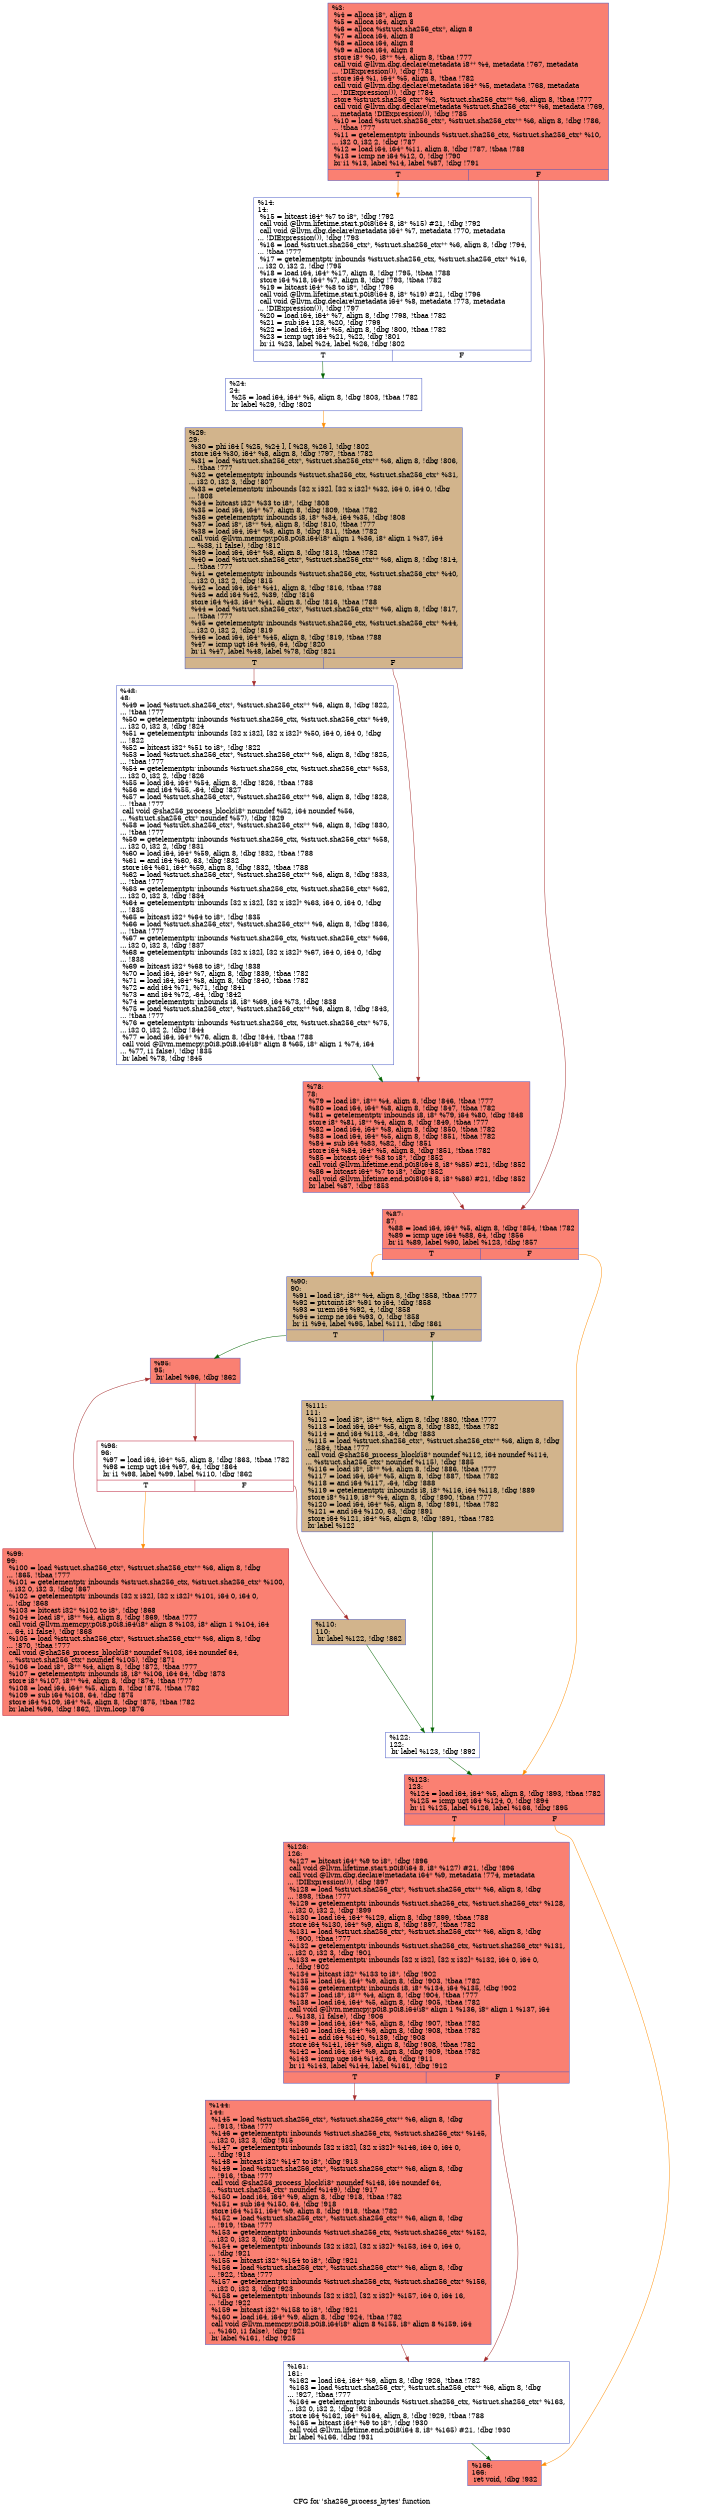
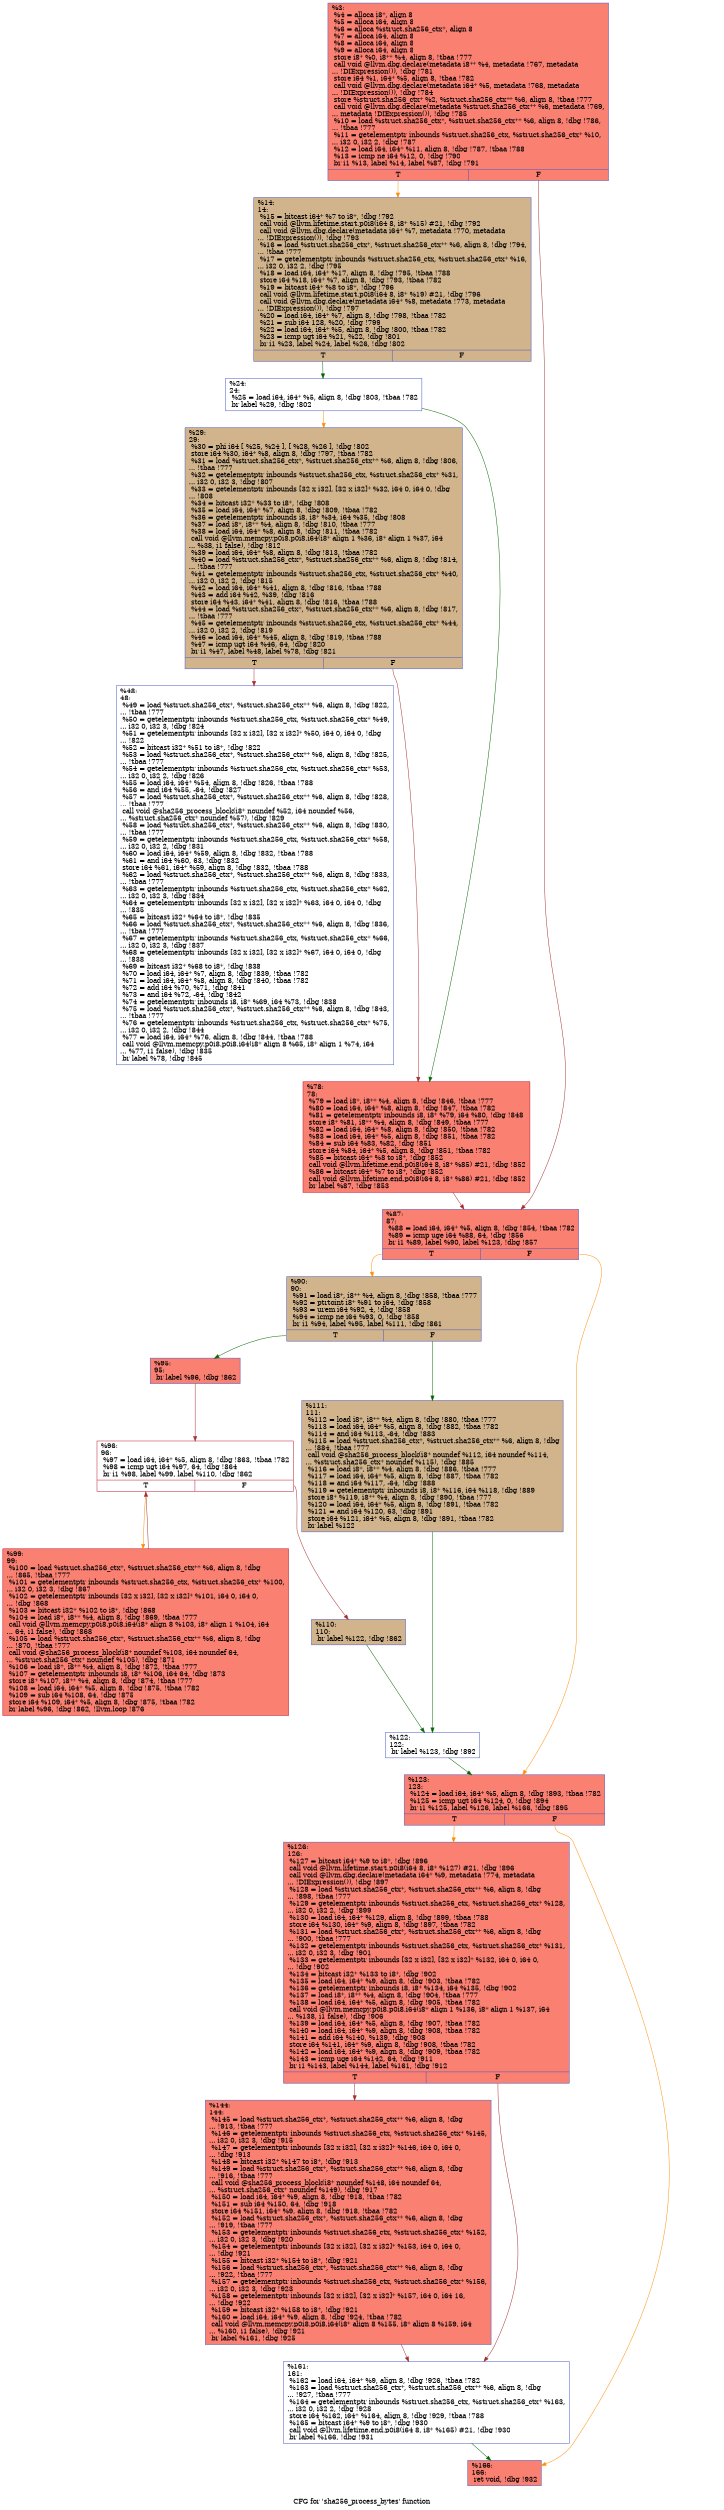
node "%14:": fillcolor white -> tan
node "%48:": text "%72 = add i64 %71, %71, !dbg !841" -> "%72 = add i64 %70, %71, !dbg !841"
edge "%48:" -> "%78:": now "%24:" -> "%78:"
node "%78:": color #3d50c3ff -> #b70d28ff
edge "%99:" -> "%95:": now "%99:" -> "%96:"
